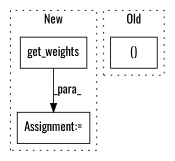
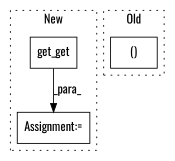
node "get_weights": label "get_weights" -> "get_get"
